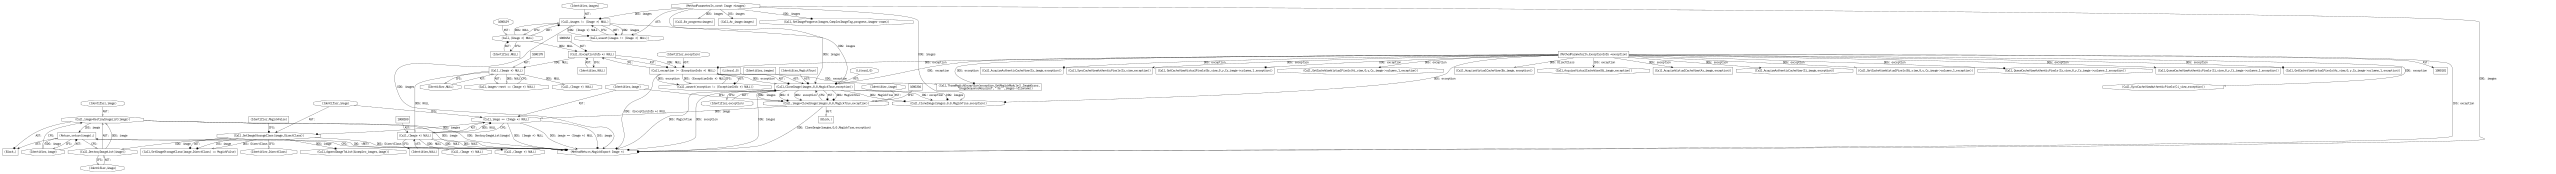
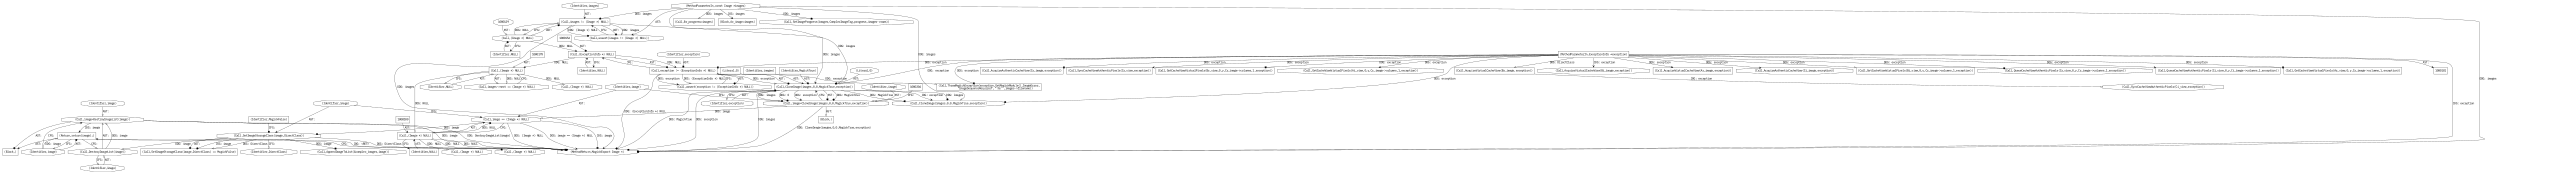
node "(Call,Ar_image=images)": label "(Call,Ar_image=images)" -> "(Block,Ar_image=images)"
edge "(MethodParameterIn,ExceptionInfo *exception)" -> "(Call,SyncCacheViewAuthenticPixels(Ci_view,exception))": now "(Call,AcquireVirtualCacheView(Br_image,exception))" -> "(Call,SyncCacheViewAuthenticPixels(Ci_view,exception))"
edge "(Call,image == (Image *) NULL)" -> "(Call,SetImageStorageClass(image,DirectClass))": label "DDG: images" -> "DDG: image"
